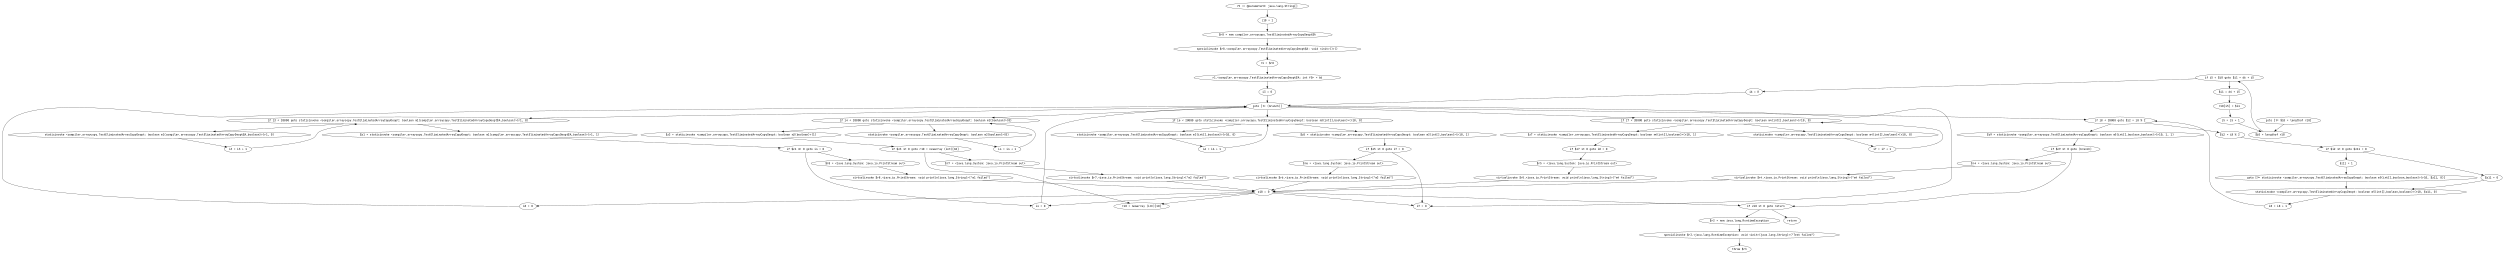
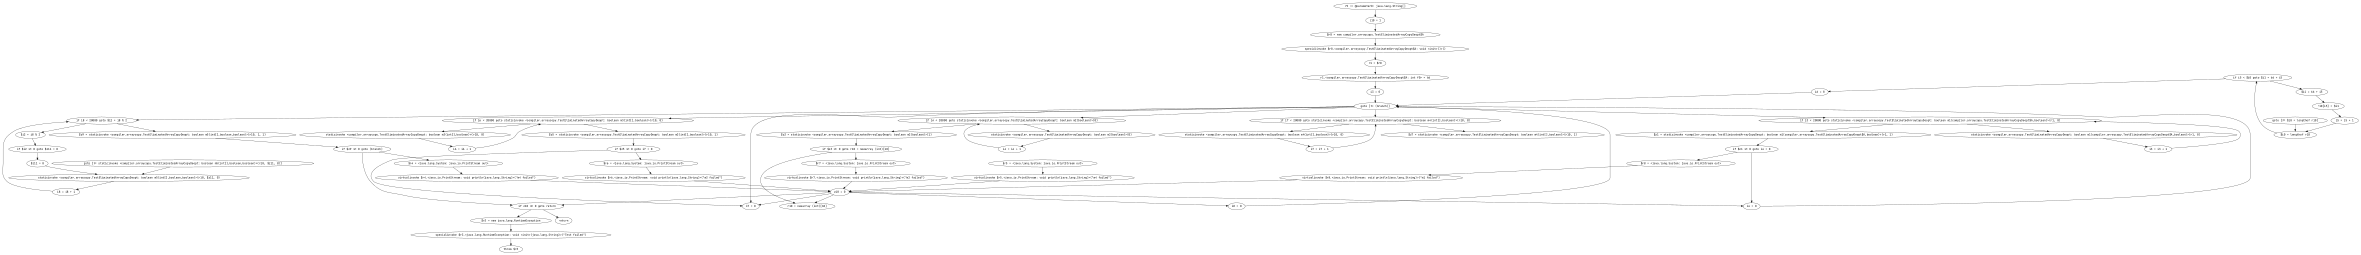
node "if $z7 != 0 goto i8 = 0": removed
node "$z11 = 1": removed
